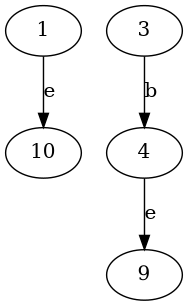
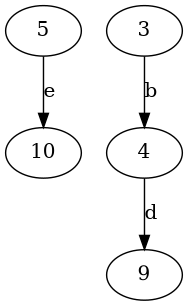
node "1": label "1" -> "5"
edge "4" -> "9": label "e" -> "d"
